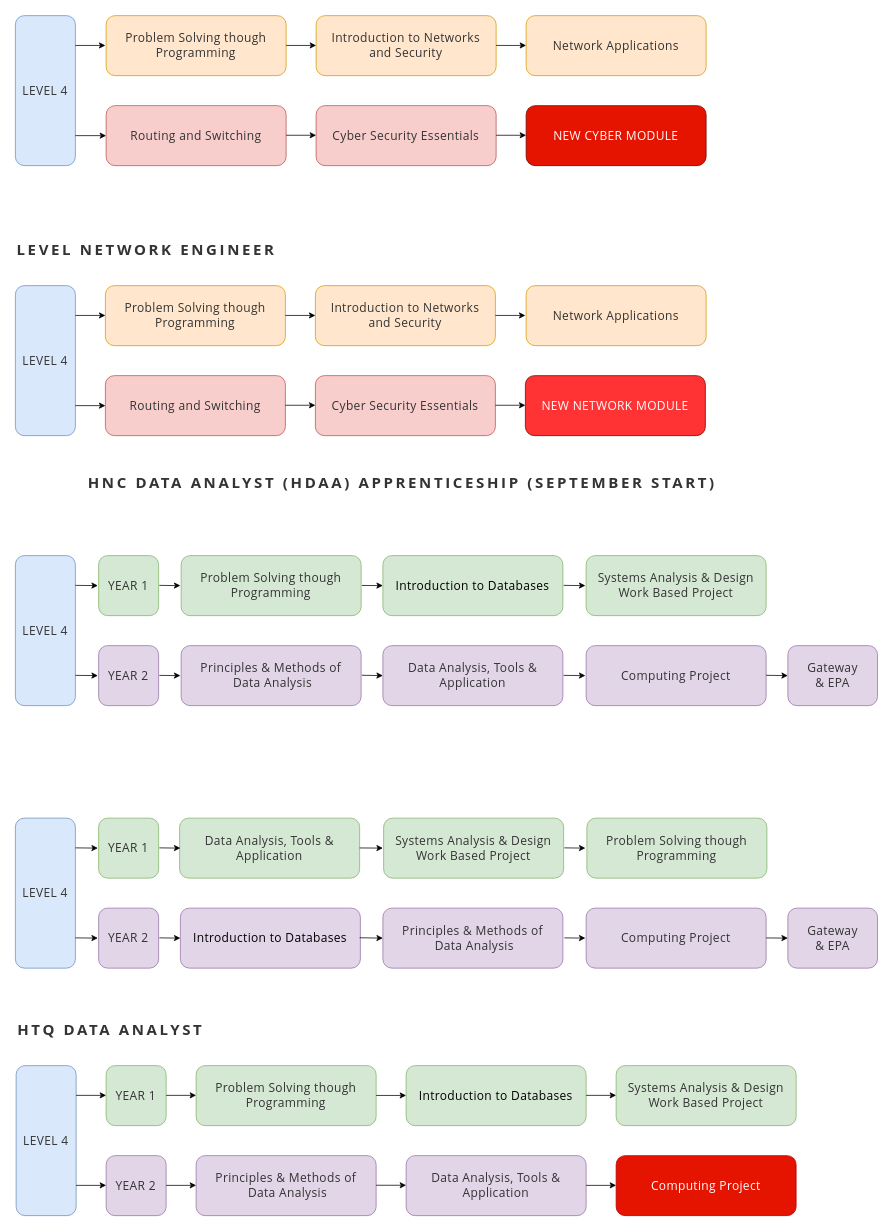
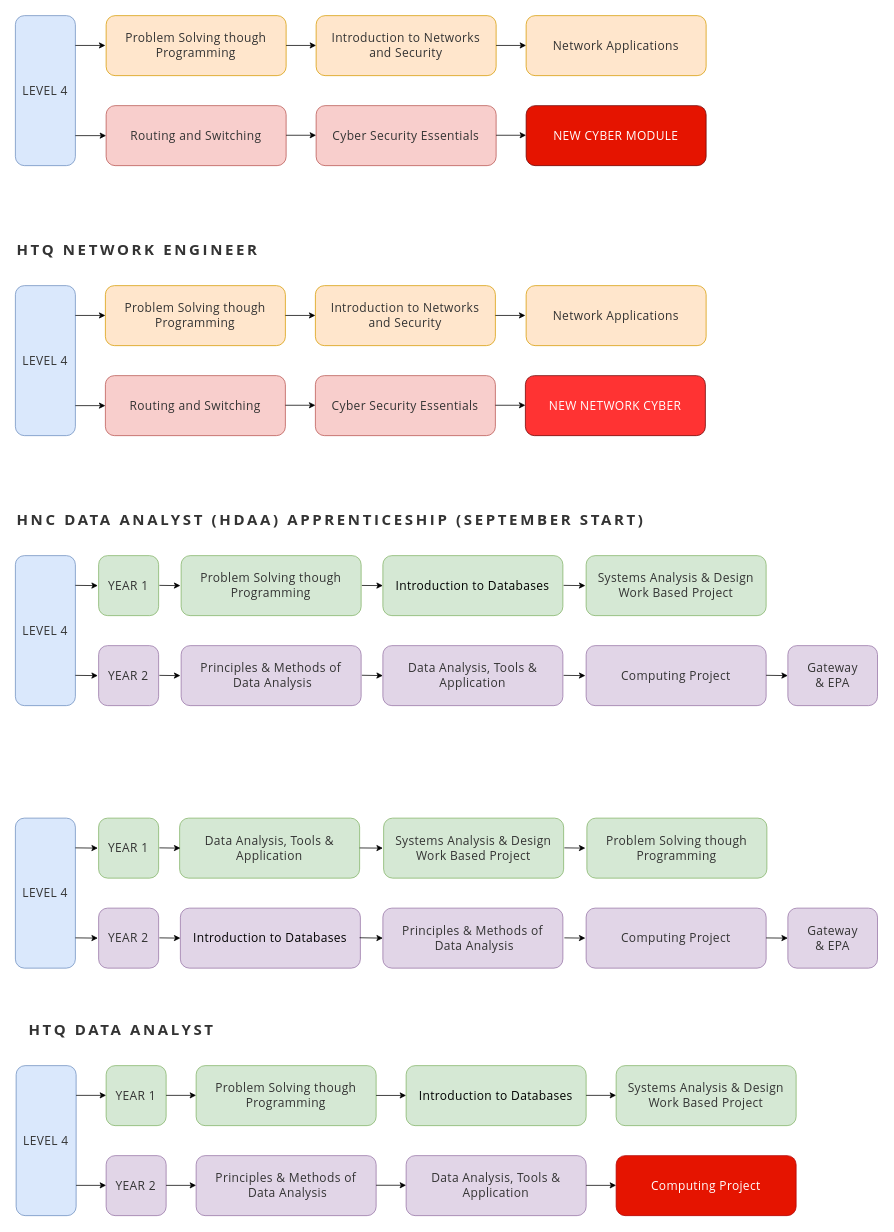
node "LEVEL NETWORK ENGINEER": label "LEVEL NETWORK ENGINEER" -> "HTQ NETWORK ENGINEER"
node "NEW NETWORK MODULE": label "NEW NETWORK MODULE" -> "NEW NETWORK CYBER"
node "HNC DATA ANALYST (HDAA) APPRENTICESHIP (September start)": moved (450, 477) -> (379, 514)
node "HTQ DATA ANALYST": moved (380, 1024) -> (391, 1024)
